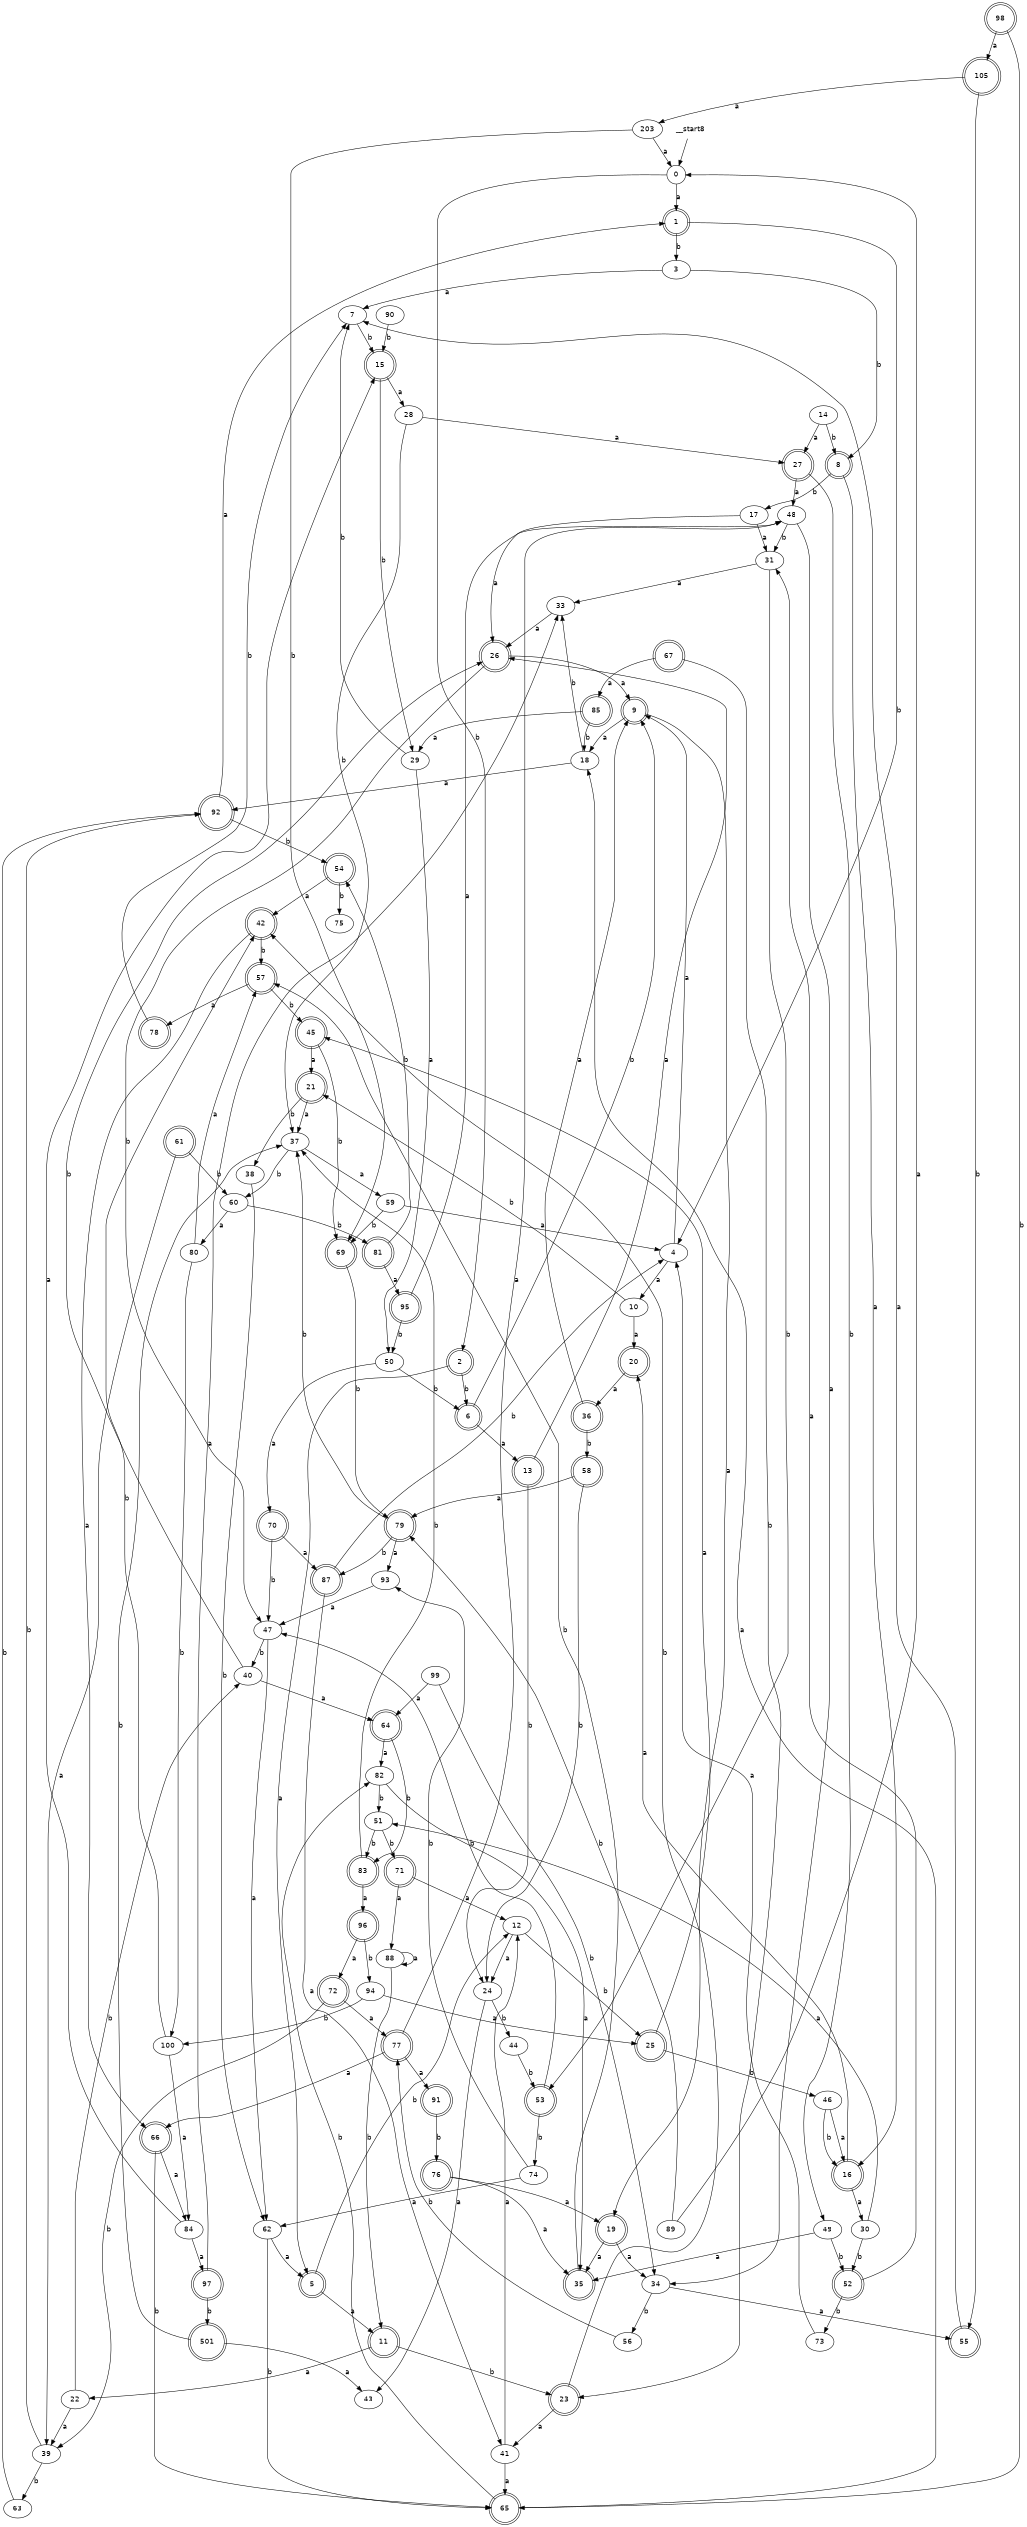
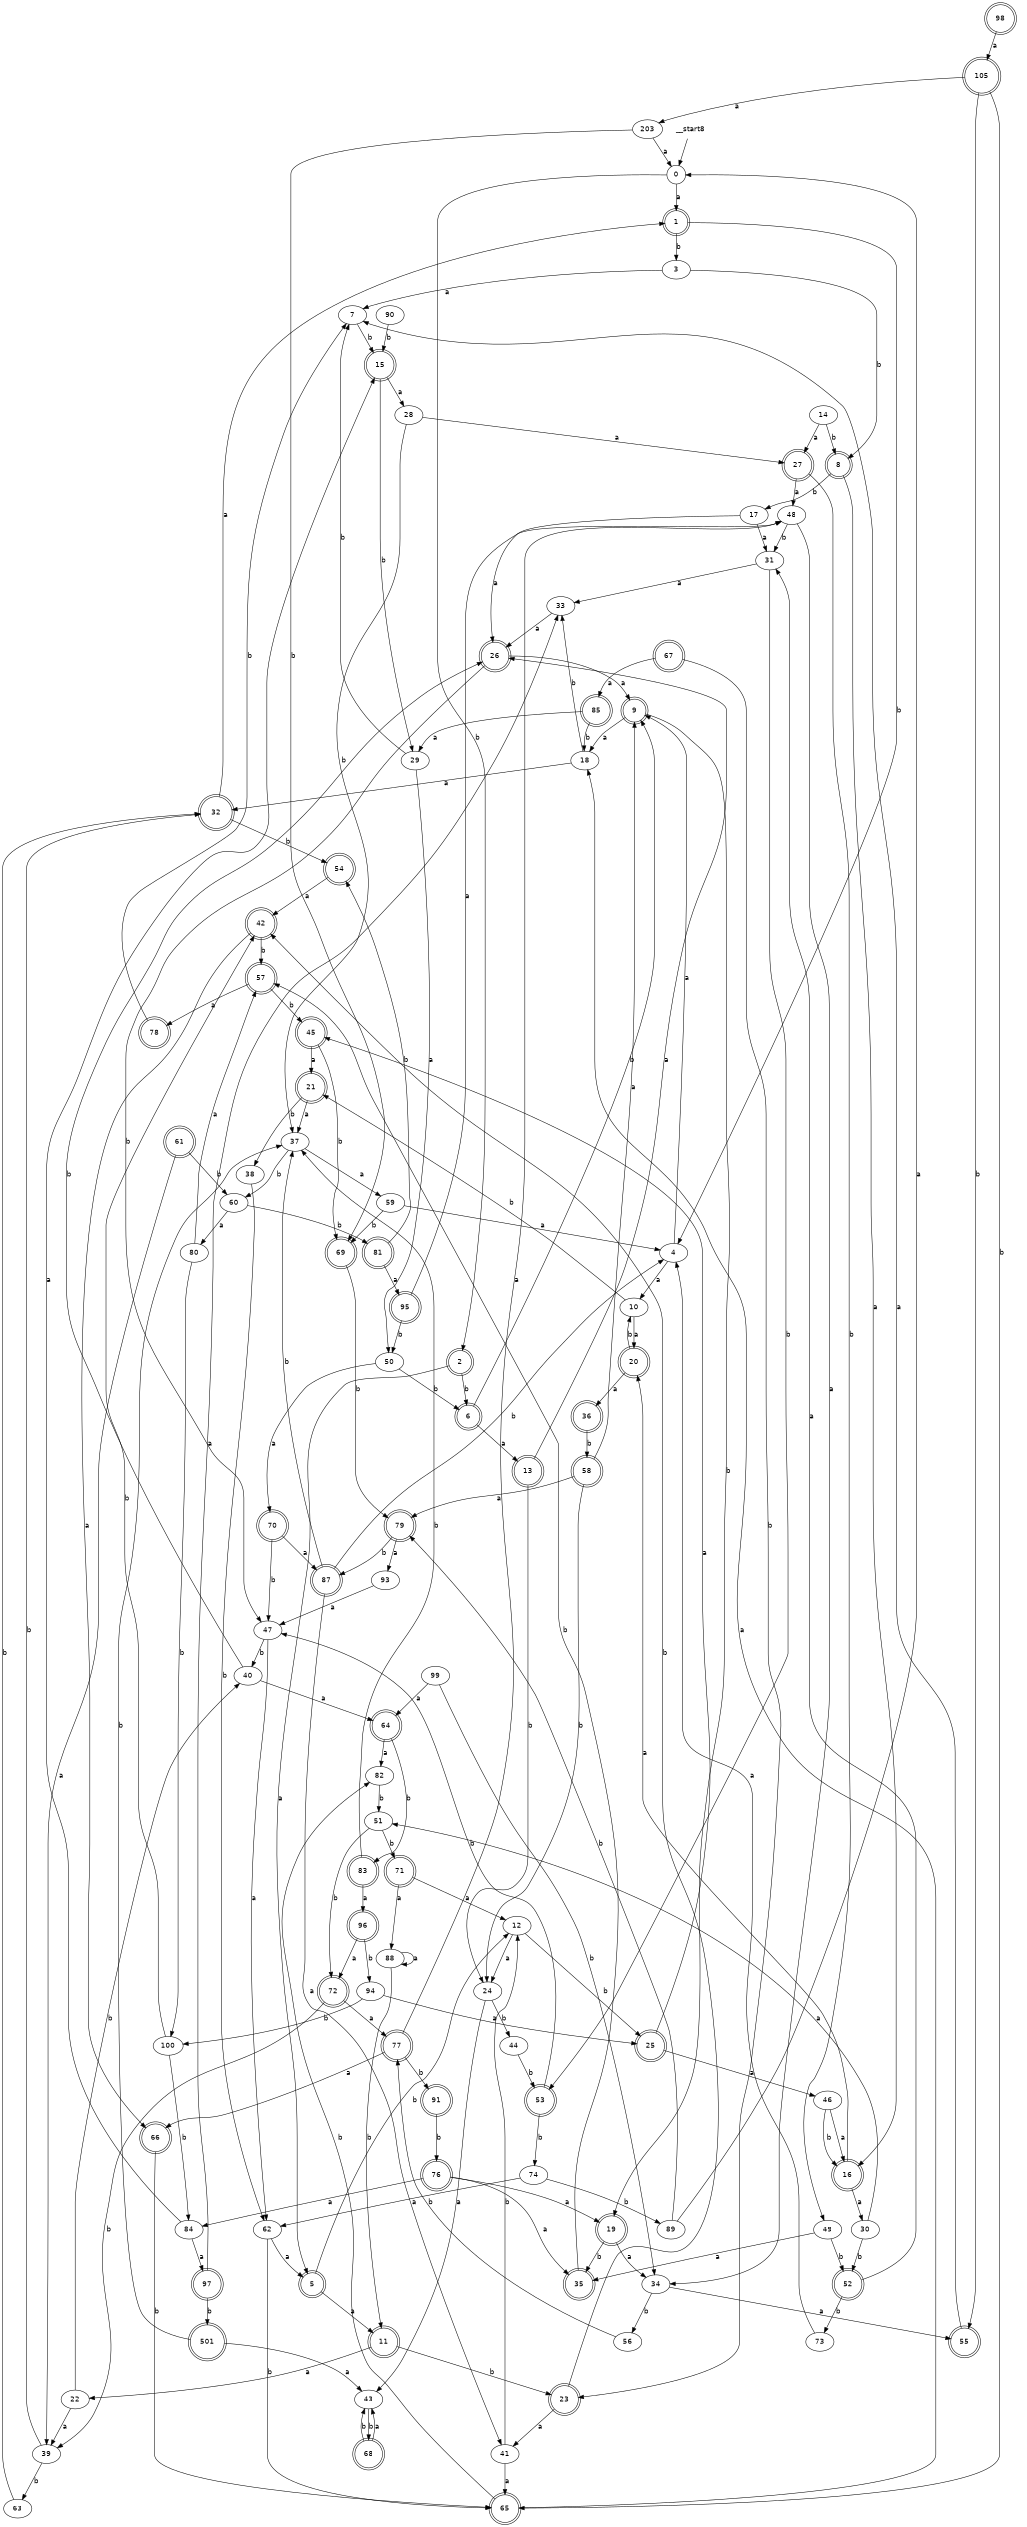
node "92": label "92" -> "32"
node "75": removed
edge "36" -> "9": now "58" -> "9"
edge "20" -> "10": added, label "b"
edge "79" -> "37": now "87" -> "37"
edge "9" -> "19": label "a" -> "b"
edge "98" -> "65": now "105" -> "65"
edge "51" -> "83": now "51" -> "72"
edge "74" -> "93": now "74" -> "89"
edge "82" -> "35": removed, label "a"
edge "77" -> "91": label "a" -> "b"
edge "25" -> "46": label "b" -> "a"
edge "100" -> "84": label "a" -> "b"
edge "66" -> "84": now "76" -> "84"
edge "41" -> "12": label "a" -> "b"
edge "19" -> "35": label "a" -> "b"
node "68": added
